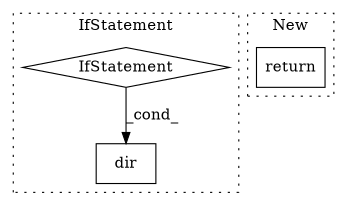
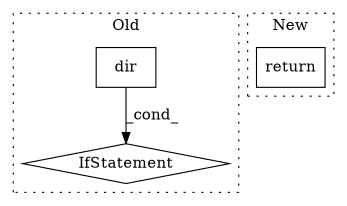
cluster "IfStatement": label "IfStatement" -> "Old"
edge "IfStatement" -> "dir": reversed
